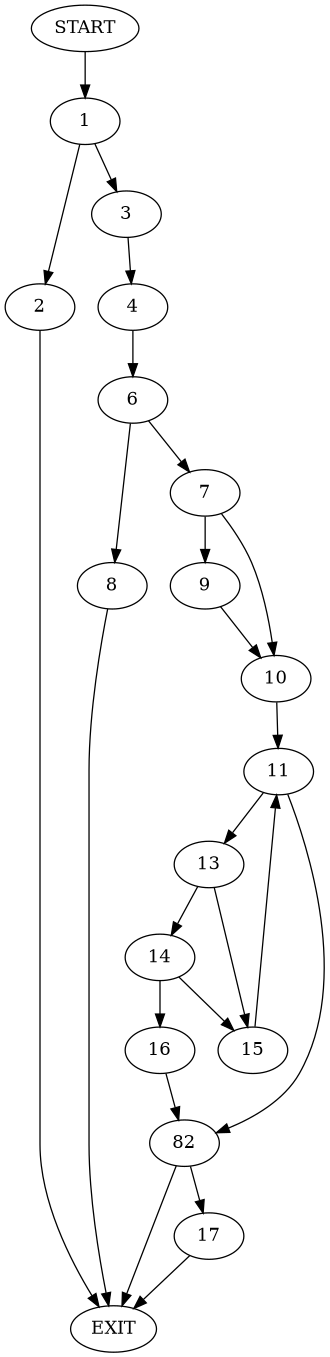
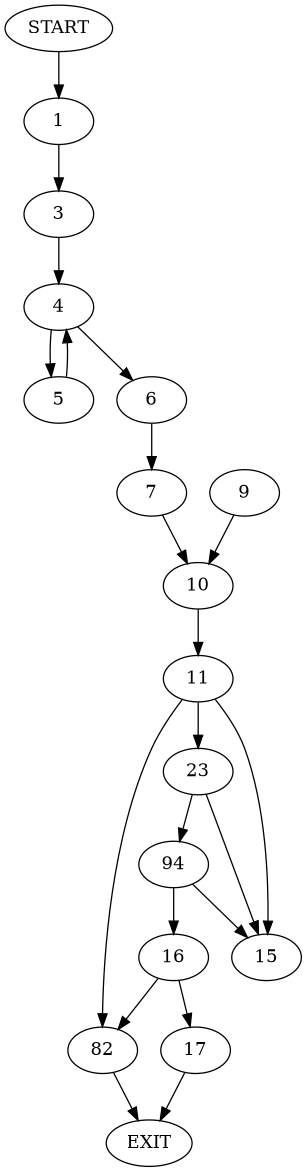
node "2": removed
node "5": added
edge "7" -> "9": removed
node "8": removed
node "13": label "13" -> "23"
edge "15" -> "11": reversed
node "14": label "14" -> "94"
edge "82" -> "17": now "16" -> "17"
